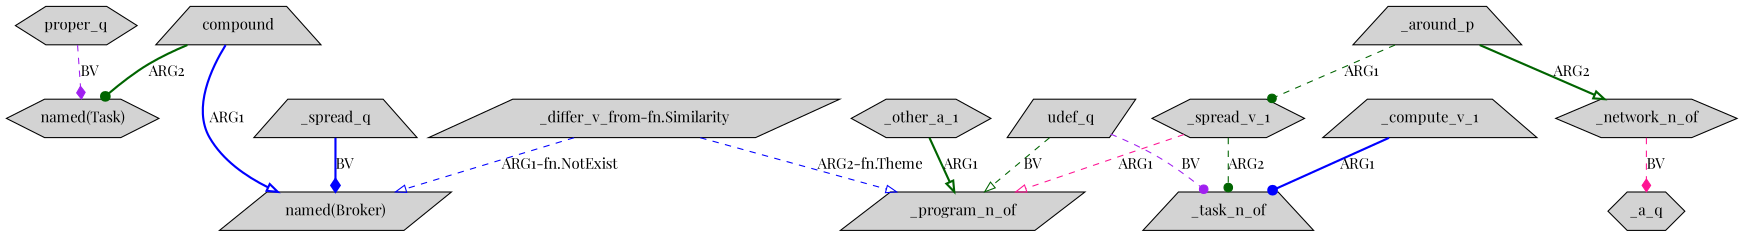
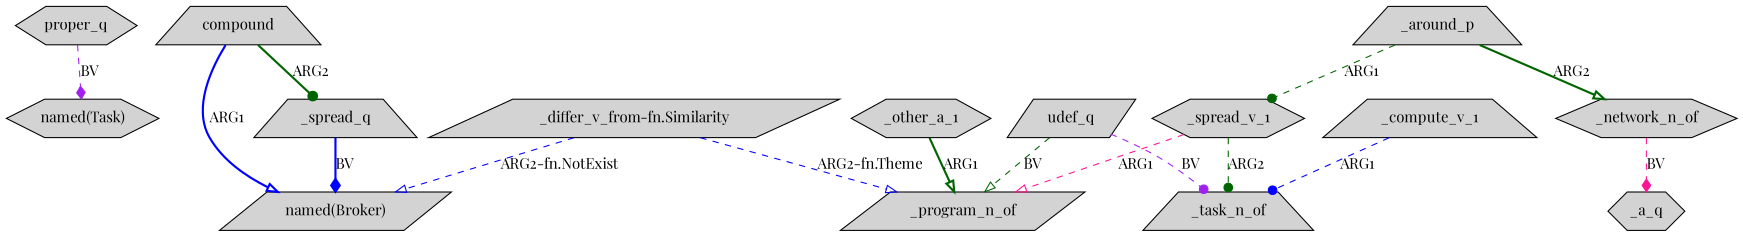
edge "compound" -> "named(Task)": now "compound" -> "_spread_q"
edge "_compute_v_1" -> "_task_n_of": style bold -> dashed
edge "_differ_v_from-fn.Similarity" -> "named(Broker)": label "ARG1-fn.NotExist" -> "ARG2-fn.NotExist"
